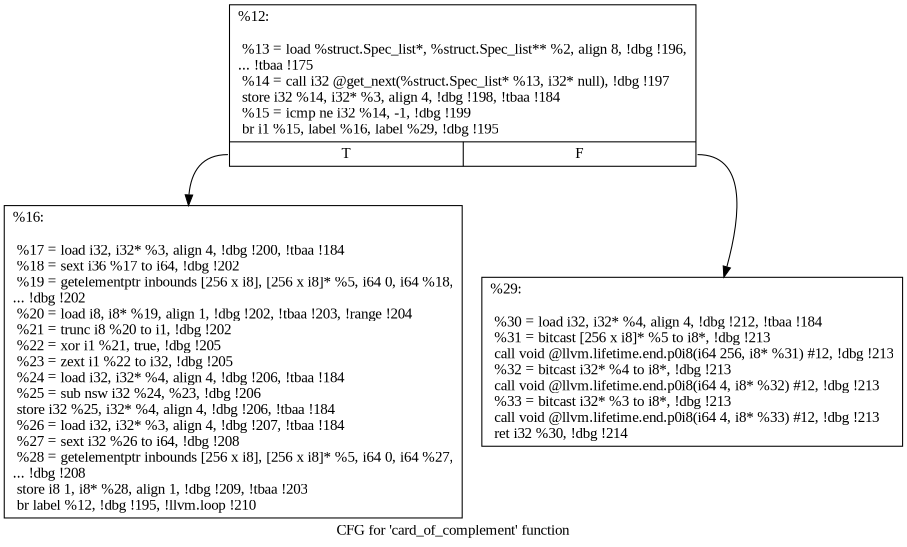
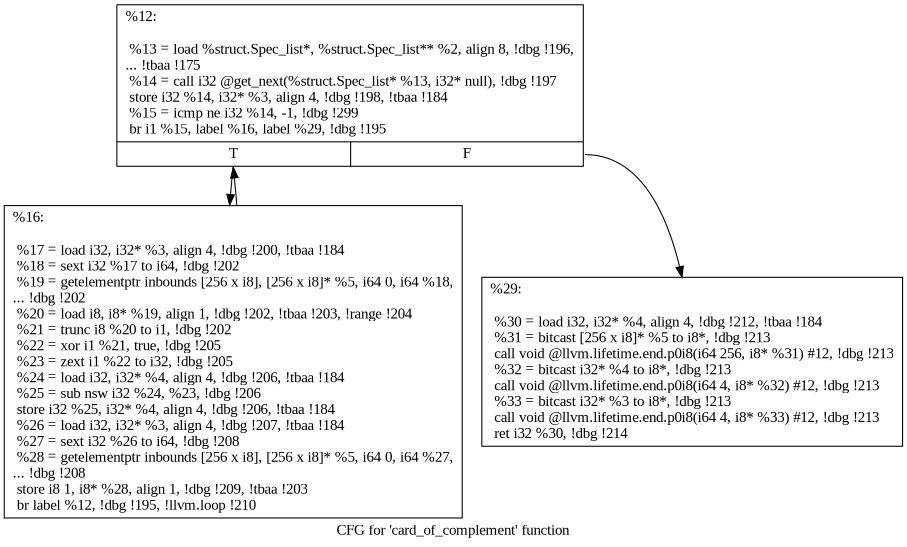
node "%12:": text "%15 = icmp ne i32 %14, -1, !dbg !199" -> "%15 = icmp ne i32 %14, -1, !dbg !299"
edge "%16:" -> "%12:": added
node "%16:": text "%18 = sext i36 %17 to i64, !dbg !202" -> "%18 = sext i32 %17 to i64, !dbg !202"
